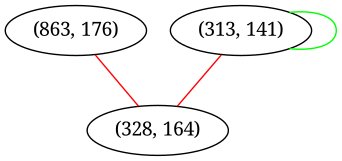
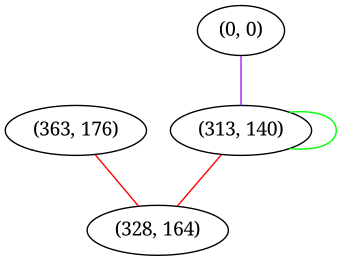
node "(863, 176)": label "(863, 176)" -> "(363, 176)"
node "(0, 0)": added
node "(313, 141)": label "(313, 141)" -> "(313, 140)"
